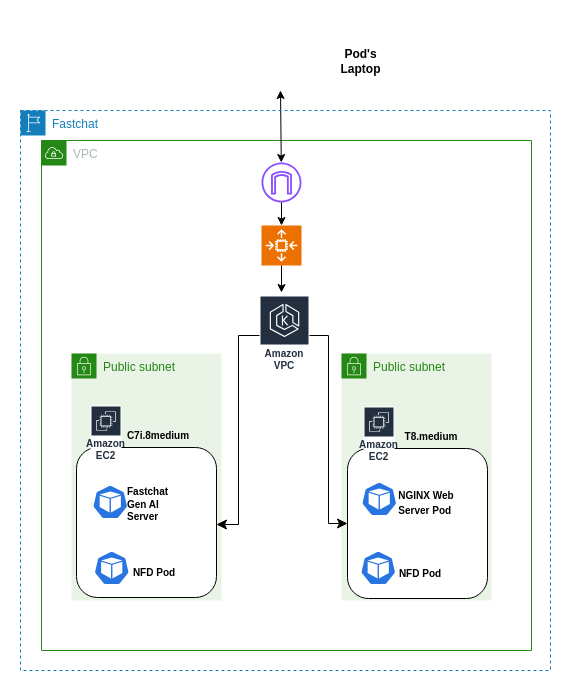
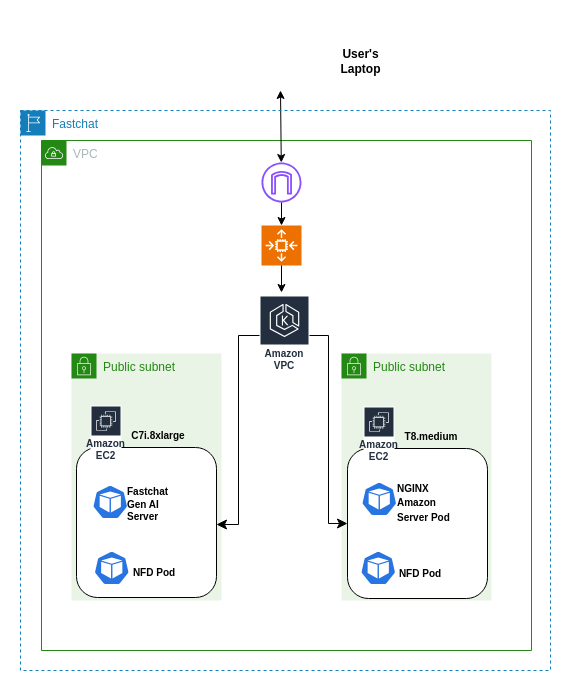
node "Pod's Laptop": label "Pod's Laptop" -> "User's Laptop"
node "C7i.8medium": label "C7i.8medium" -> "C7i.8xlarge"
node "NGINX Web Server Pod": label "NGINX Web Server Pod" -> "NGINX Amazon Server Pod"
